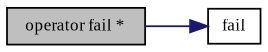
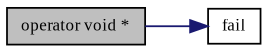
node "operator fail *": label "operator fail *" -> "operator void *"
